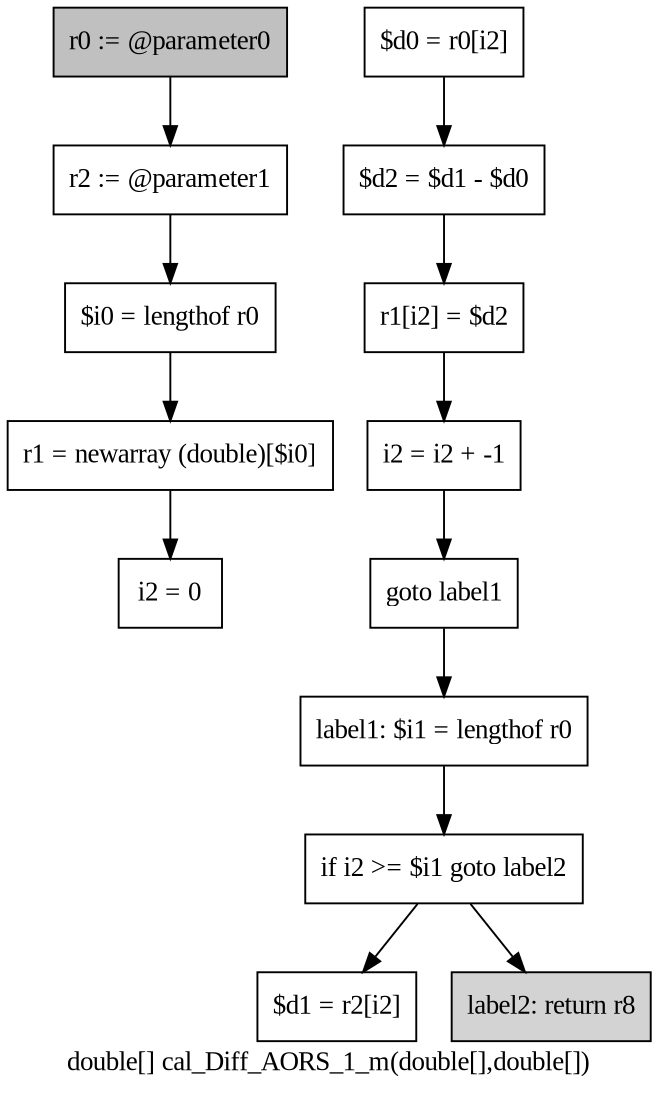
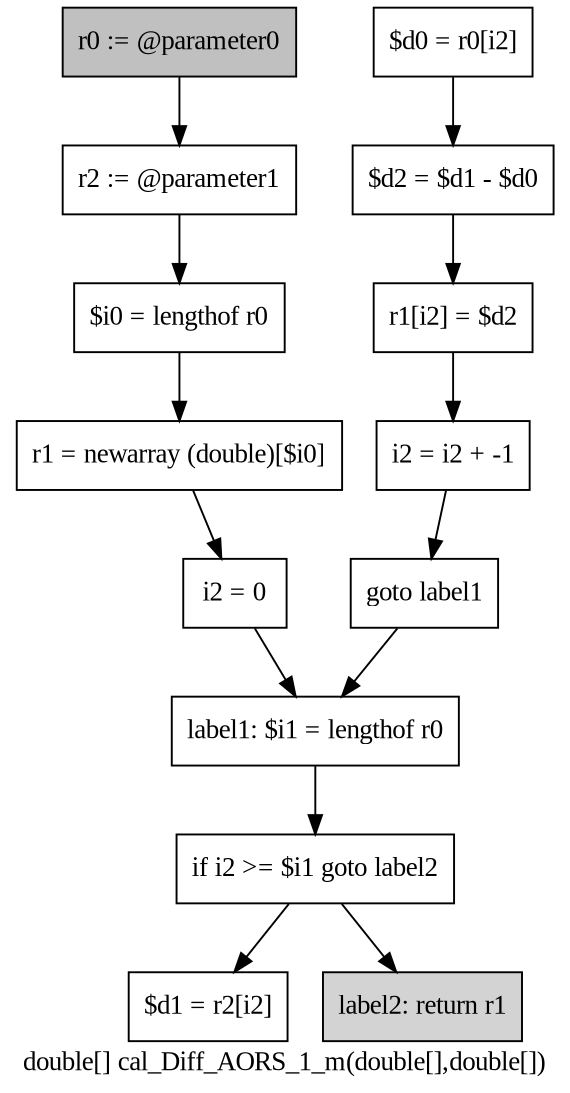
edge "i2 = 0" -> "label1: $i1 = lengthof r0": added
node "label2: return r8": label "label2: return r8" -> "label2: return r1"
